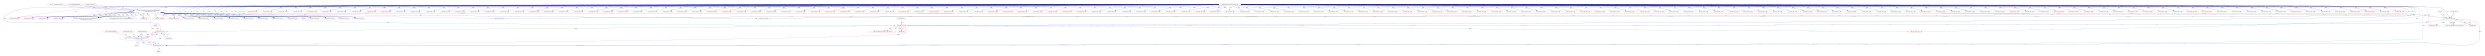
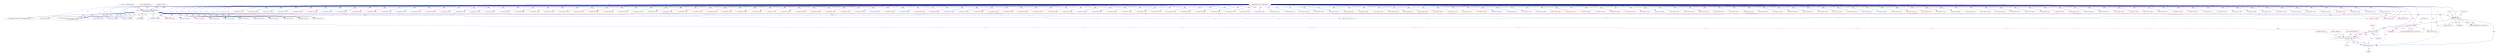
node "1001970": removed
